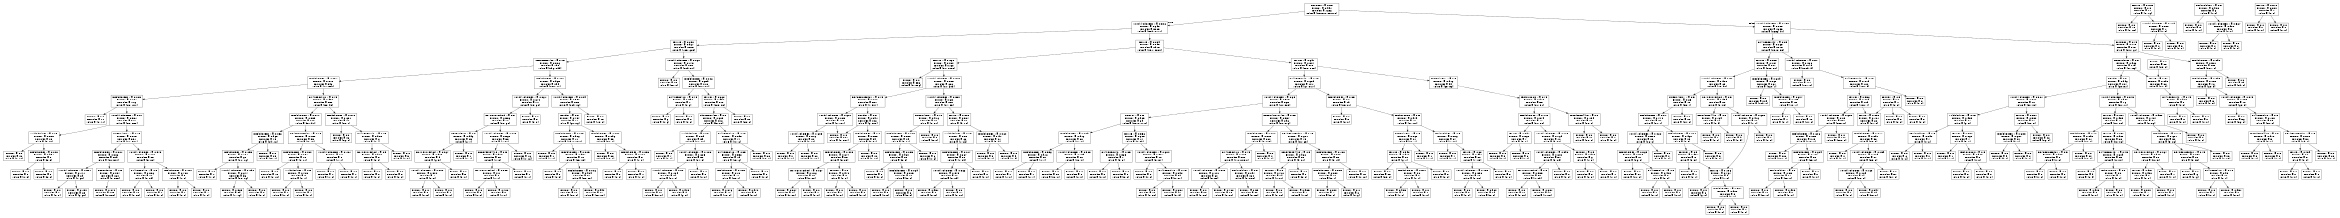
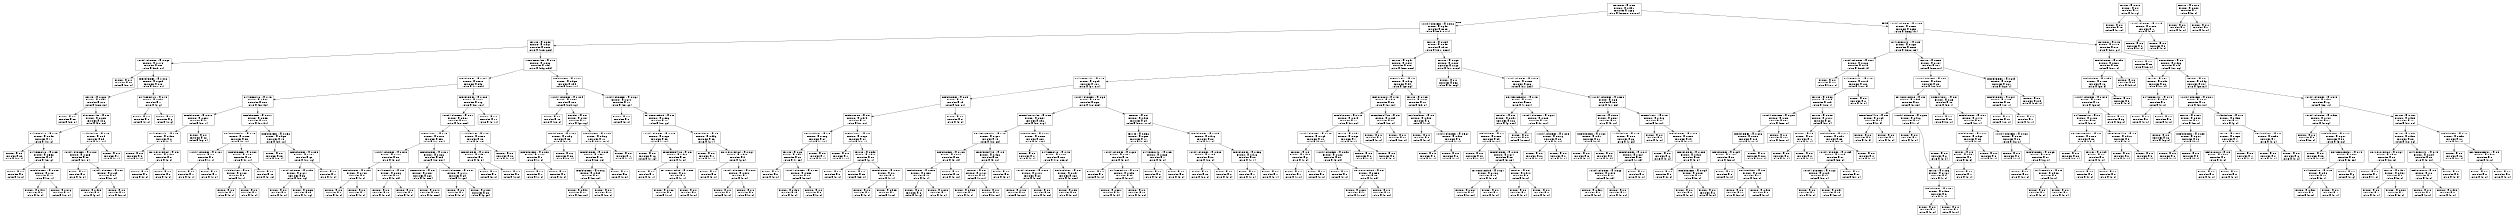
node "tenure <= 0.725 entropy = 0.281 samples = 41 value = [39, 2]": added
edge "Partner <= 0.5 entropy = 1.0 samples = 4 value = [2, 2]" -> "tenure <= 0.528 entropy = 0.404 samples = 62 value = [57, 5]": reversed
edge "tenure <= 0.486 entropy = 0.764 samples = 9 value = [7, 2]" -> "entropy = 0.0 samples = 6 value = [6, 0]": reversed
